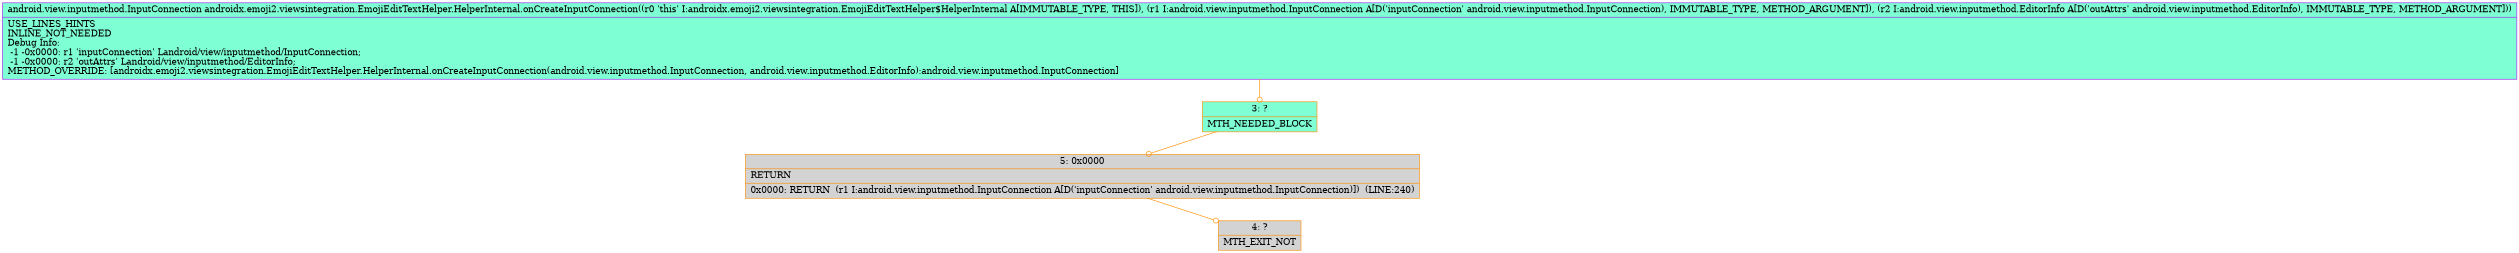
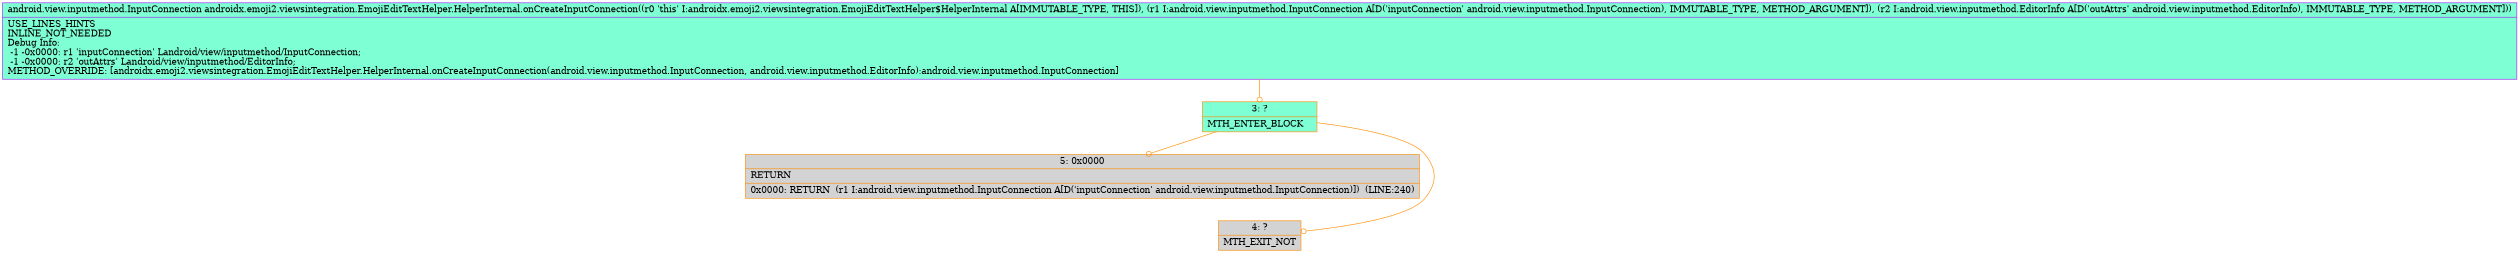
node "3: ?": text "MTH_NEEDED_BLOCK" -> "MTH_ENTER_BLOCK"
edge "5: 0x0000" -> "4: ?": now "3: ?" -> "4: ?"
